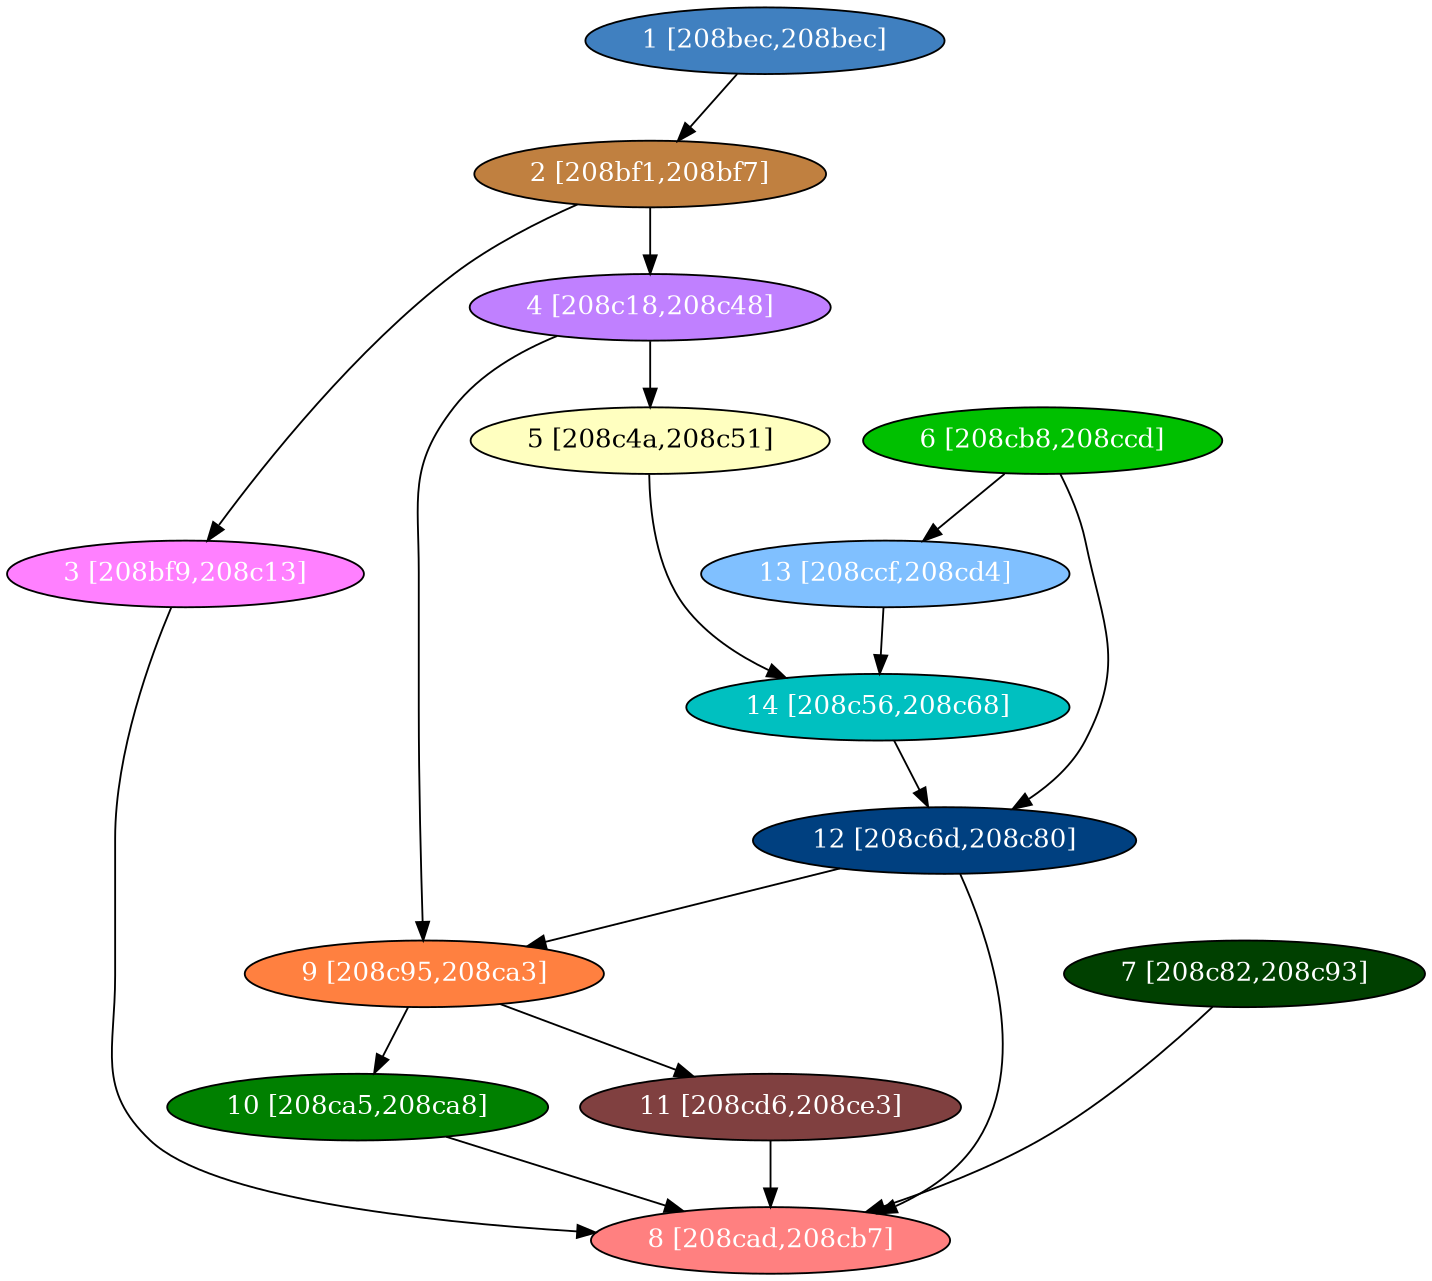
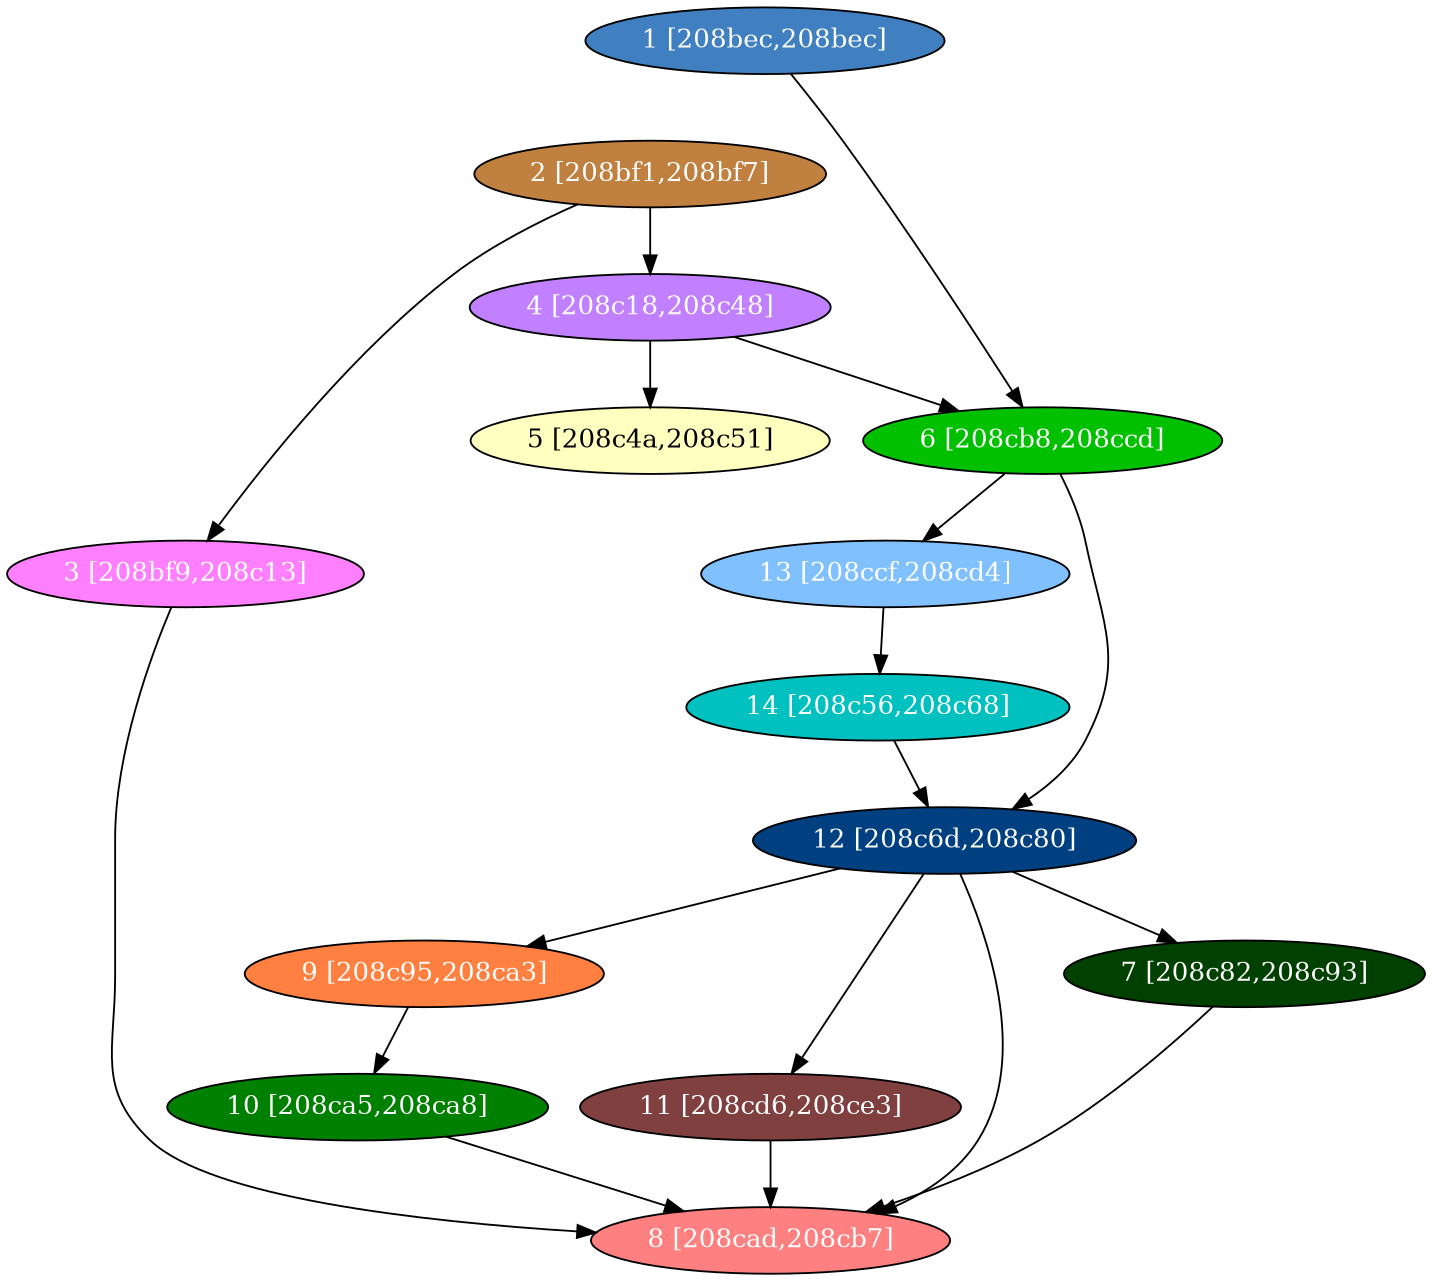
edge "1 [208bec,208bec]" -> "2 [208bf1,208bf7]": now "1 [208bec,208bec]" -> "6 [208cb8,208ccd]"
edge "5 [208c4a,208c51]" -> "14 [208c56,208c68]": removed
edge "4 [208c18,208c48]" -> "9 [208c95,208ca3]": now "4 [208c18,208c48]" -> "6 [208cb8,208ccd]"
edge "12 [208c6d,208c80]" -> "7 [208c82,208c93]": added
edge "9 [208c95,208ca3]" -> "11 [208cd6,208ce3]": now "12 [208c6d,208c80]" -> "11 [208cd6,208ce3]"
